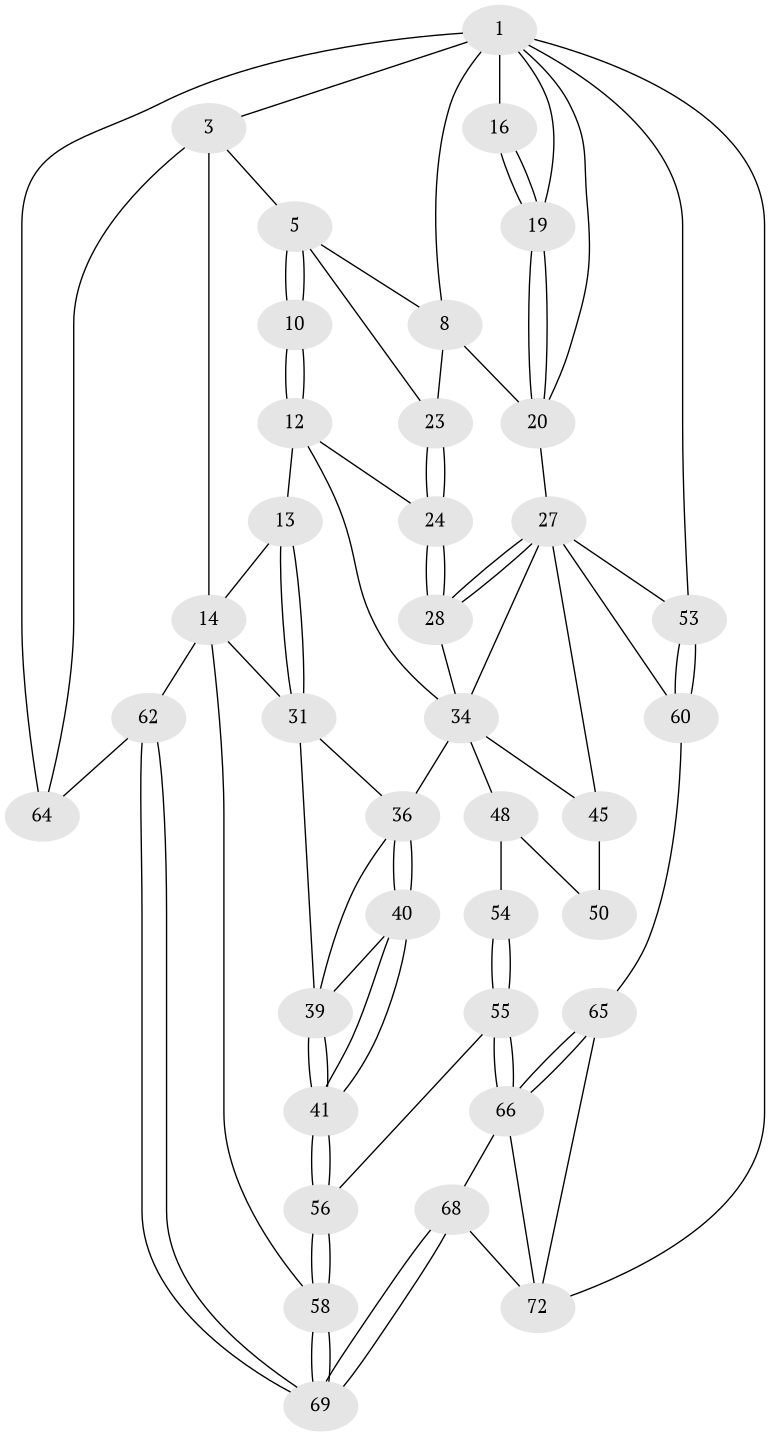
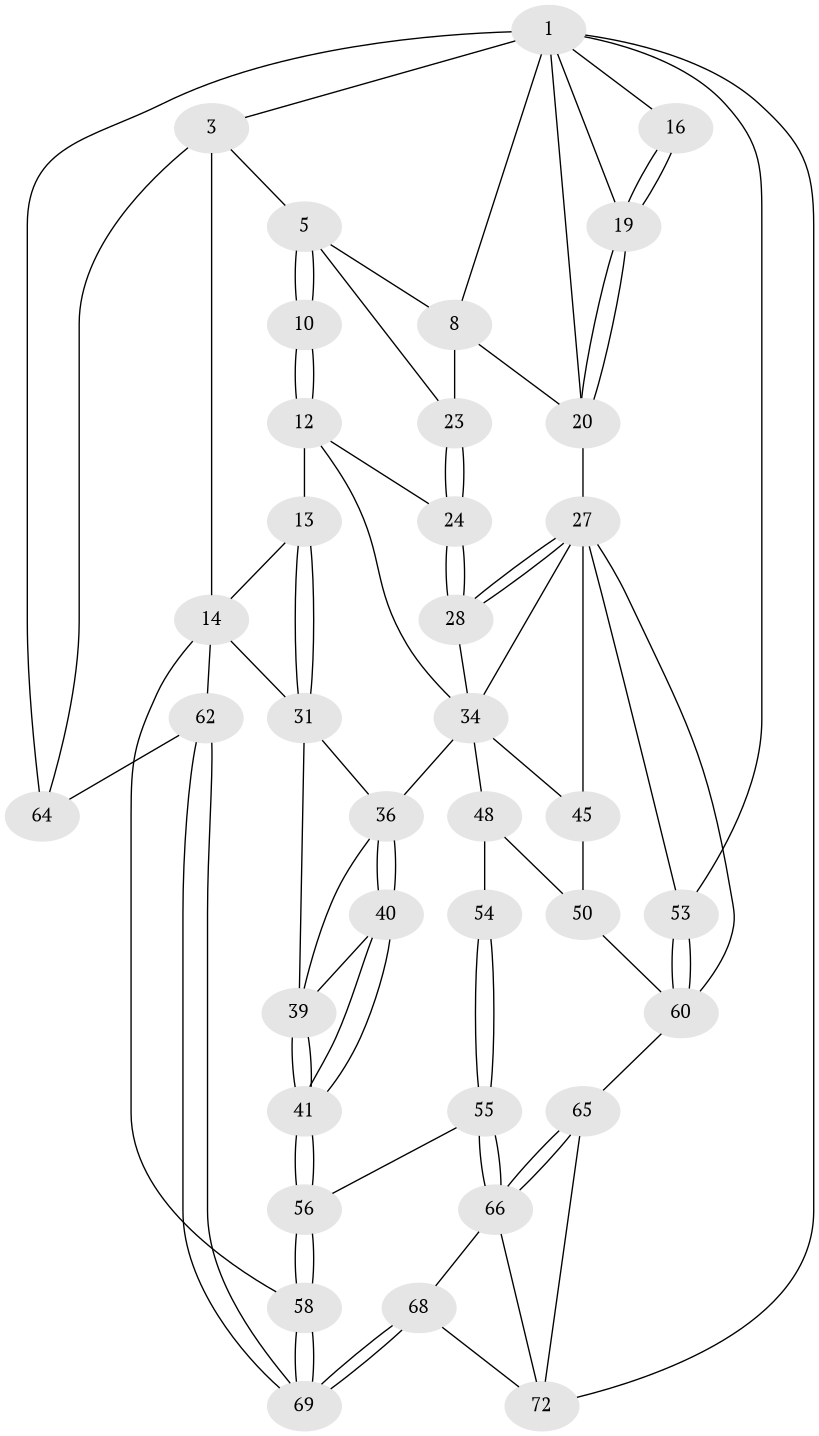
edge "50" -- "60": added
